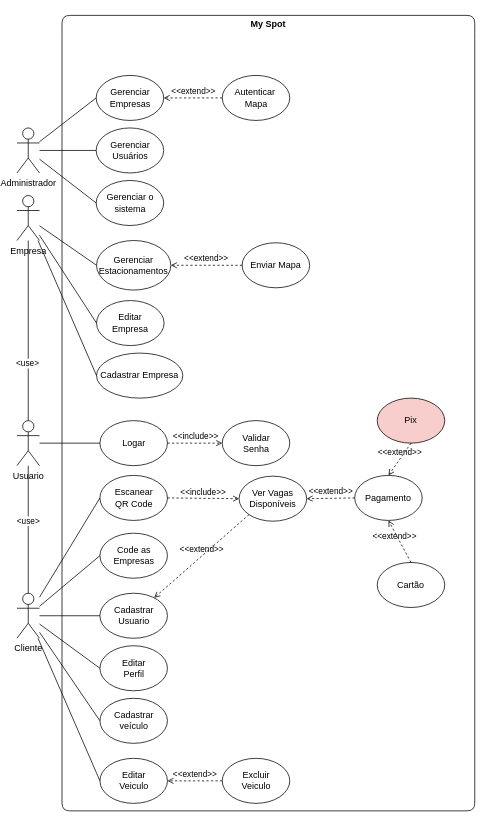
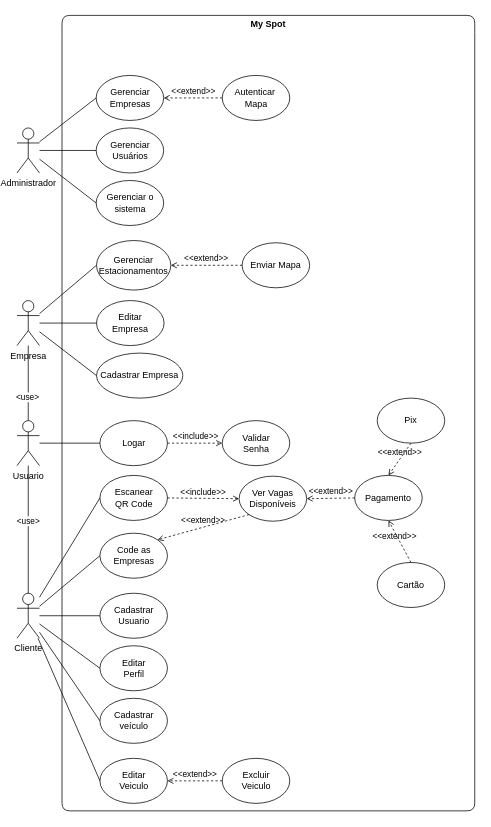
node "Empresa": moved (28, 218) -> (28, 323)
node "Pix": fillcolor #f8cecc -> #ffffff
edge "Ver Vagas Disponíveis" -> "Cadastrar Usuario": now "Ver Vagas Disponíveis" -> "Code as Empresas"
